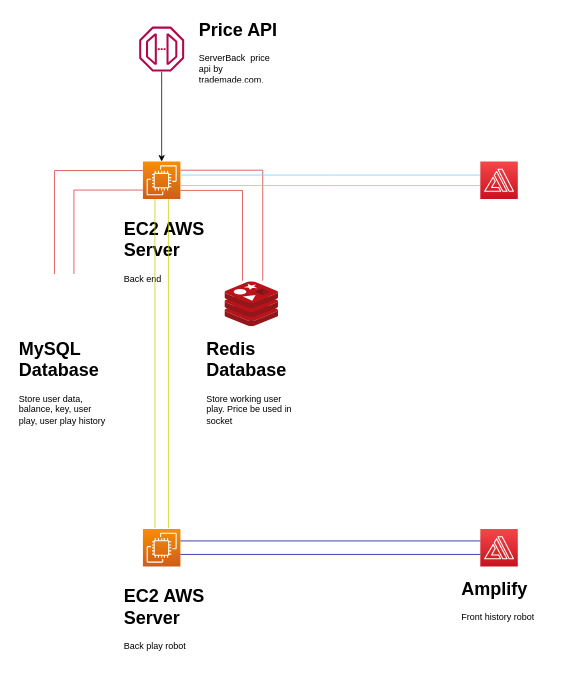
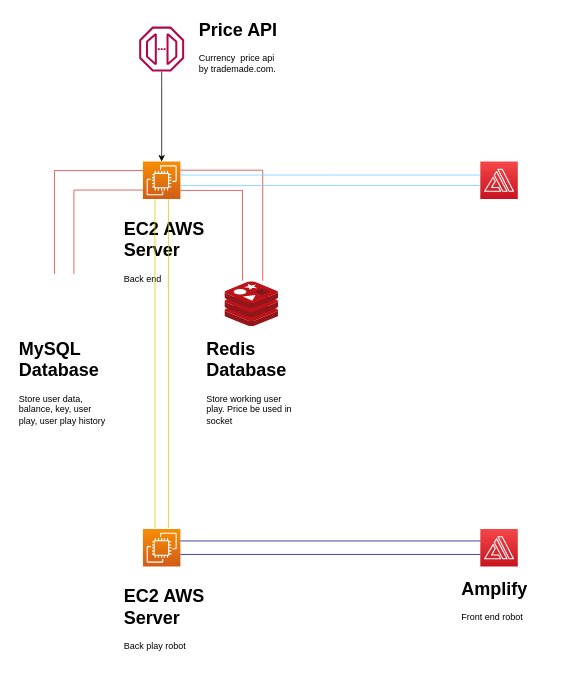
node "Price APIServerBack price api by trademade.com.": label "Price APIServerBack price api by trademade.com." -> "Price APICurrency price api by trademade.com."
node "AmplifyFront history robot": label "AmplifyFront history robot" -> "AmplifyFront end robot"
